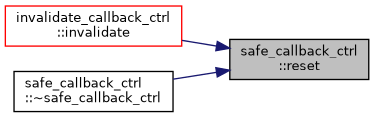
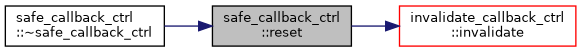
edge "invalidate_callback_ctrl ::invalidate" -> "safe_callback_ctrl ::reset": reversed
